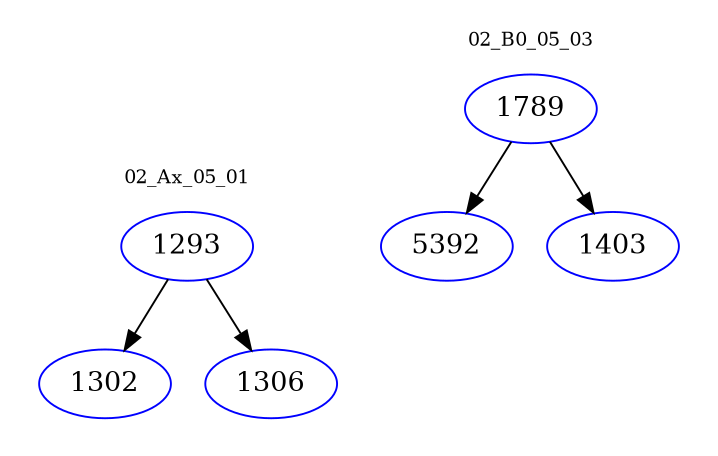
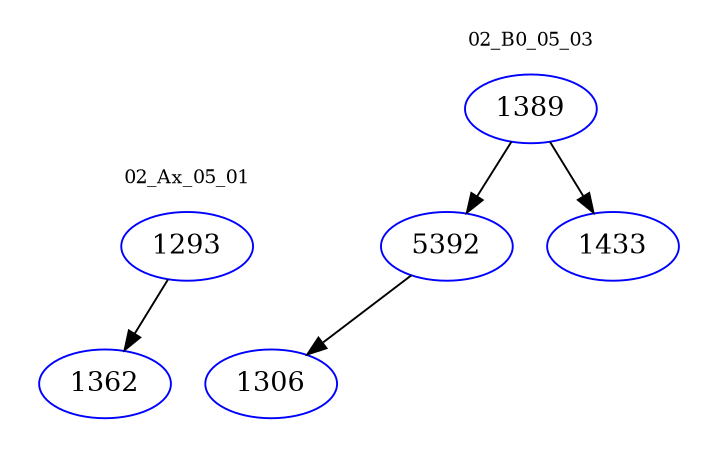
node "1789": label "1789" -> "1389"
node "1403": label "1403" -> "1433"
edge "1293" -> "1306": now "5392" -> "1306"
node "1302": label "1302" -> "1362"
